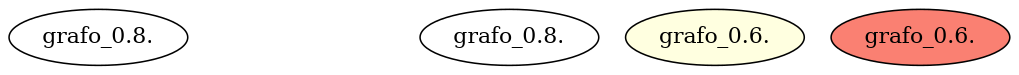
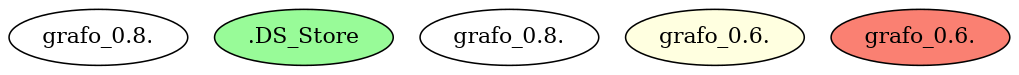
node ".DS_Store": added
